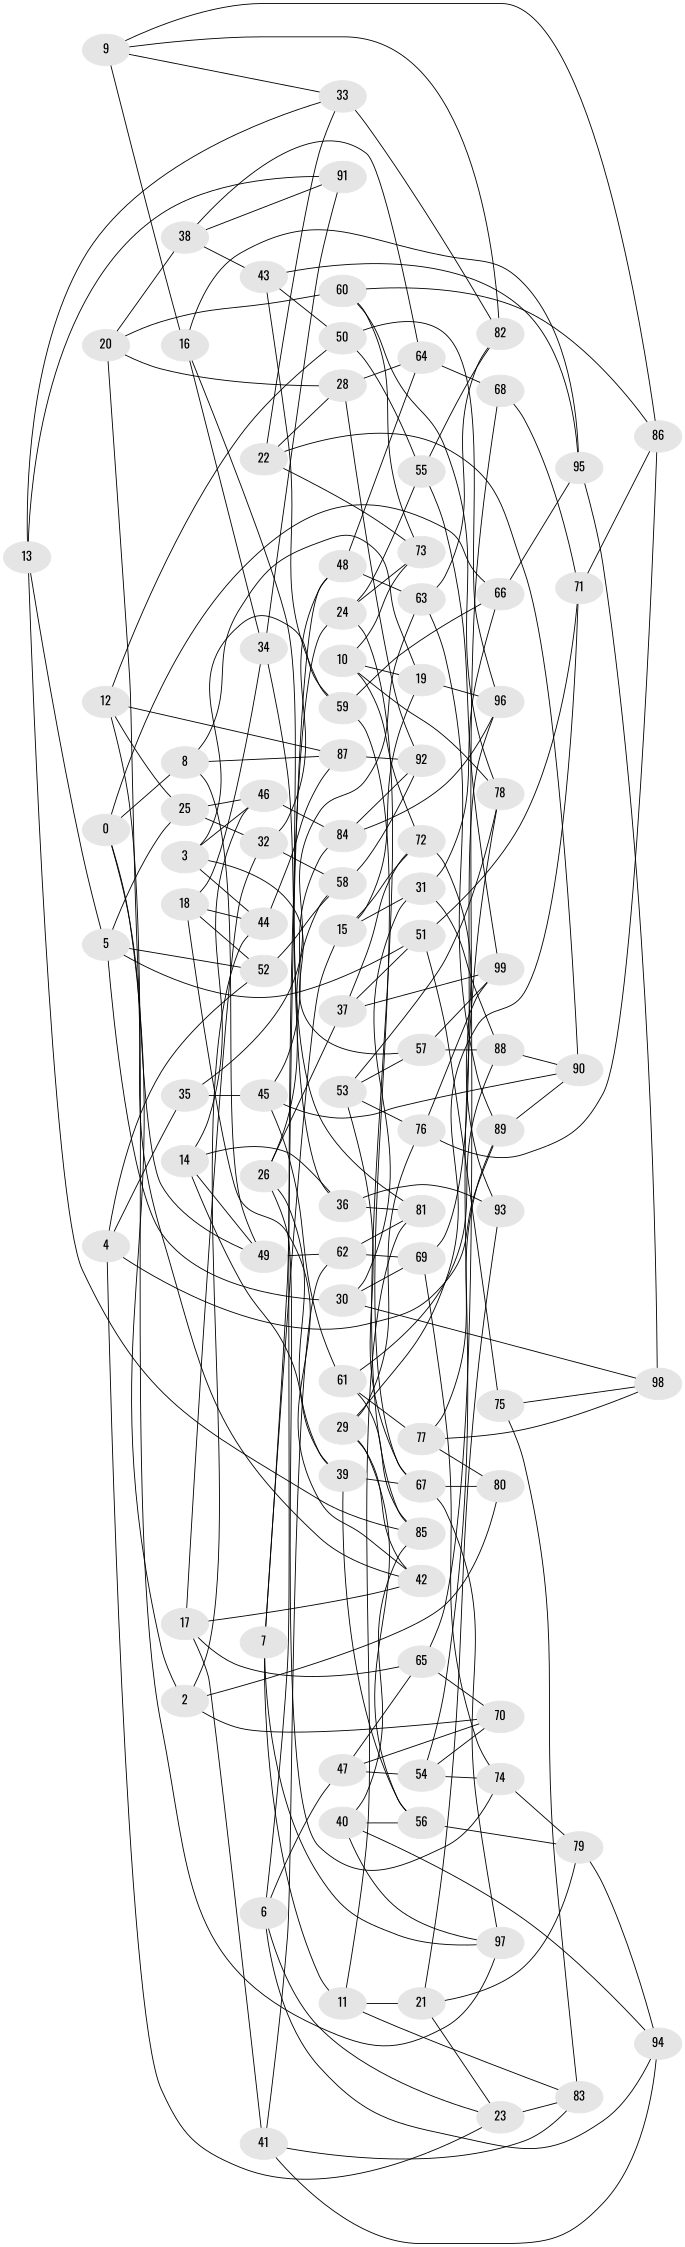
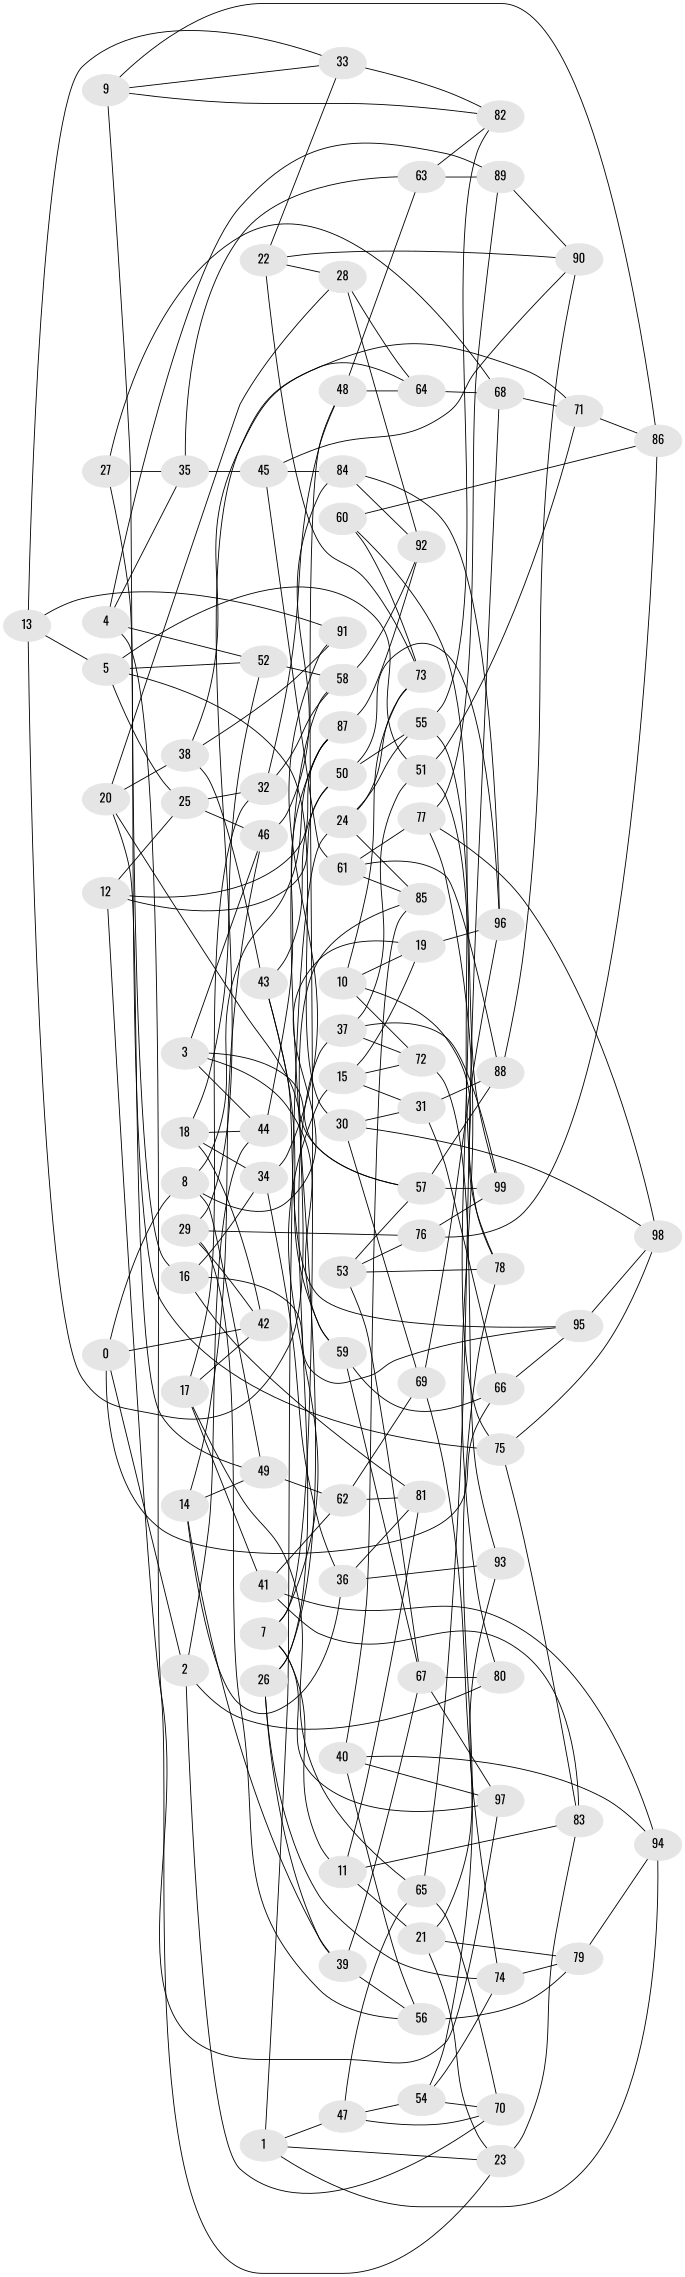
edge "60" -- "20": now "57" -- "20"
node "27": added
node "6": label "6" -> "1"
